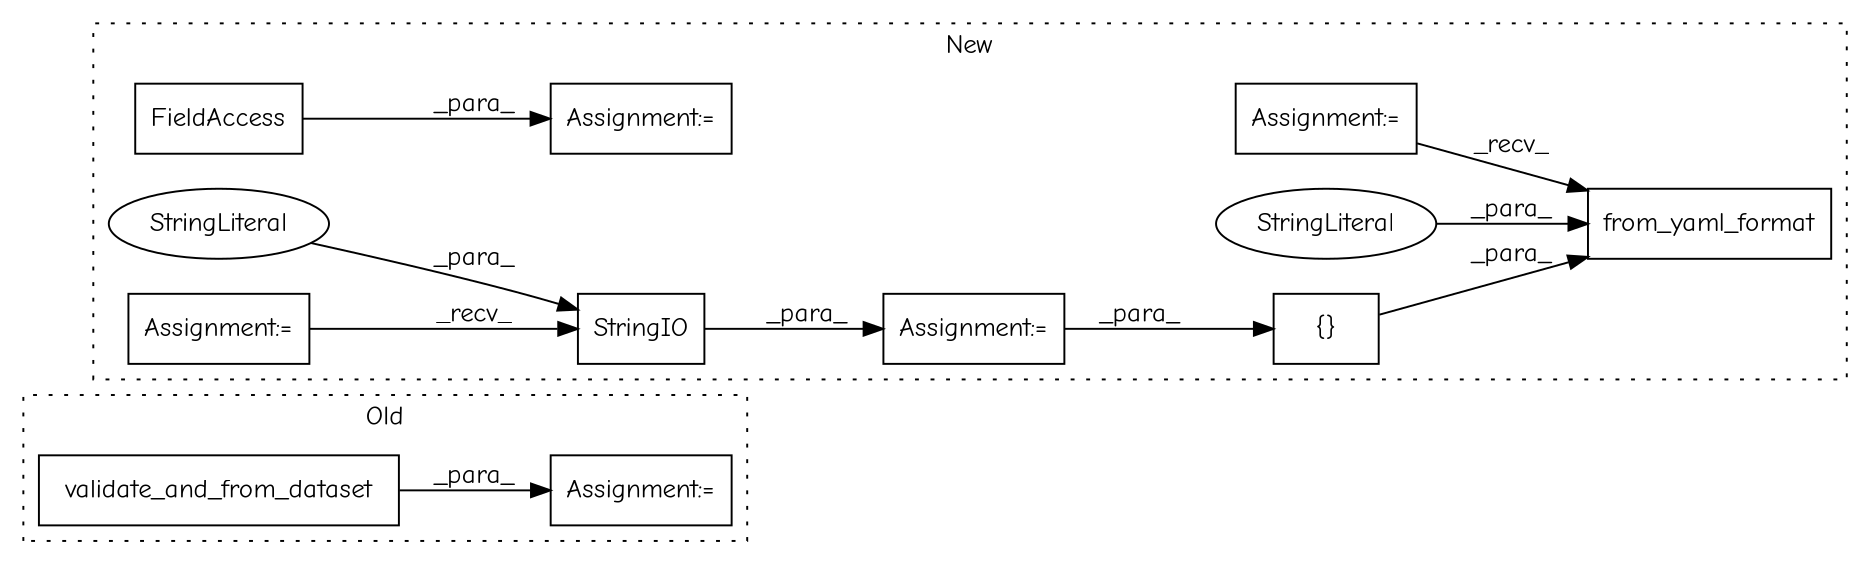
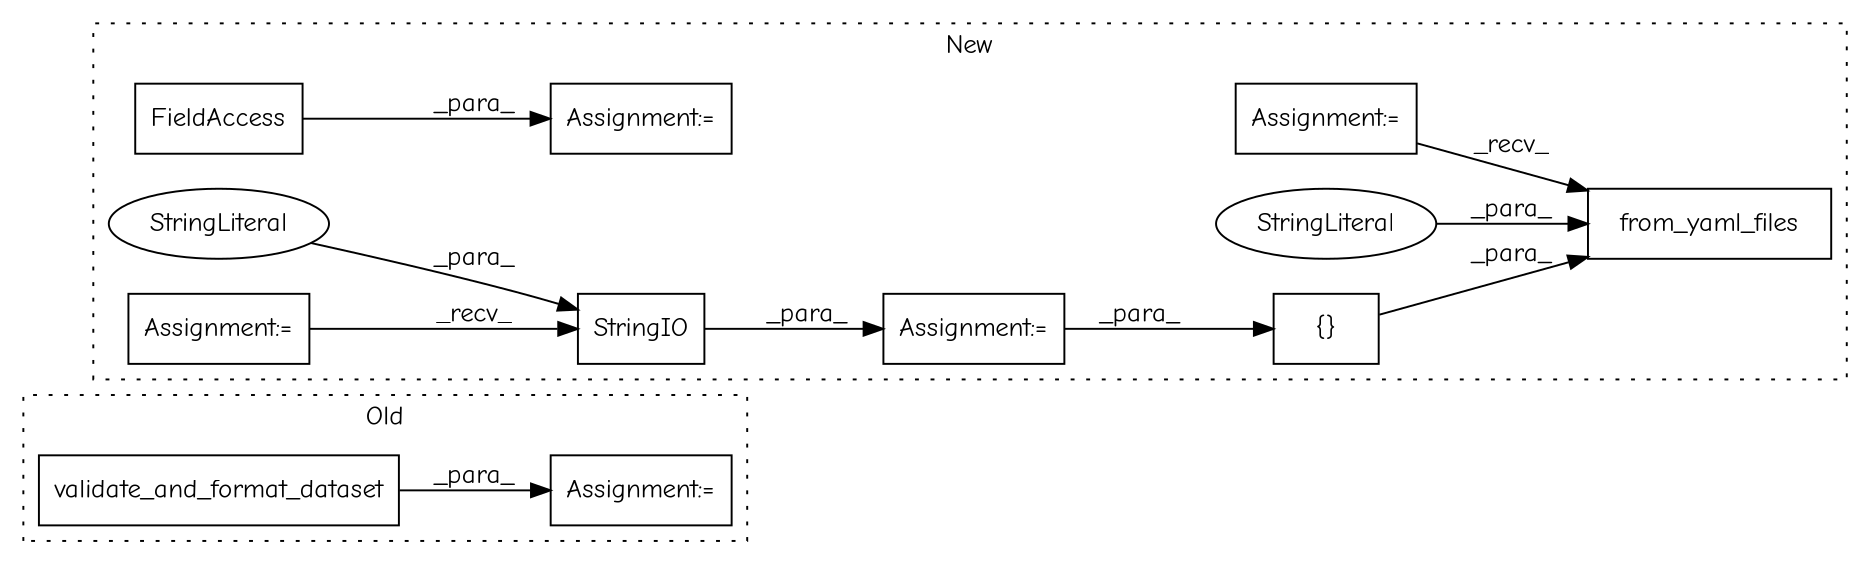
node "from_yaml_format": label "from_yaml_format" -> "from_yaml_files"
node "validate_and_from_dataset": label "validate_and_from_dataset" -> "validate_and_format_dataset"
